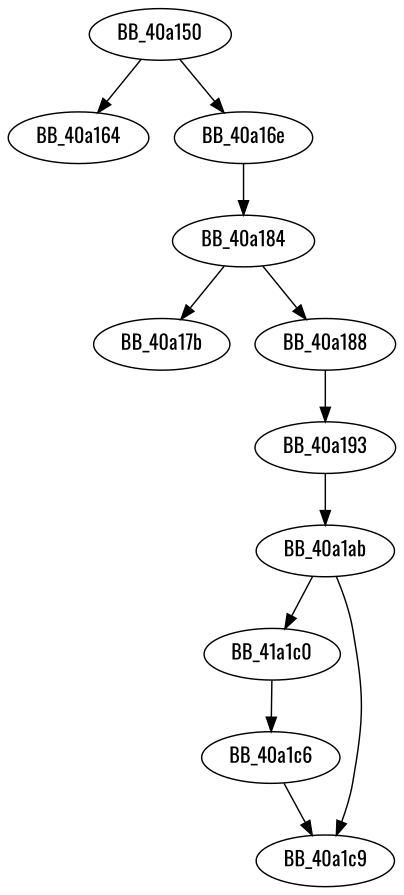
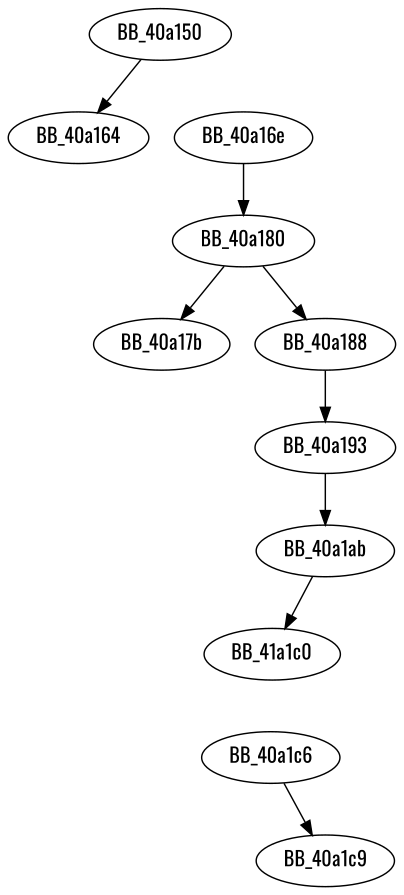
edge "BB_40a150" -> "BB_40a16e": removed
node "BB_40a184": label "BB_40a184" -> "BB_40a180"
edge "BB_41a1c0" -> "BB_40a1c6": removed
edge "BB_40a1ab" -> "BB_40a1c9": removed
